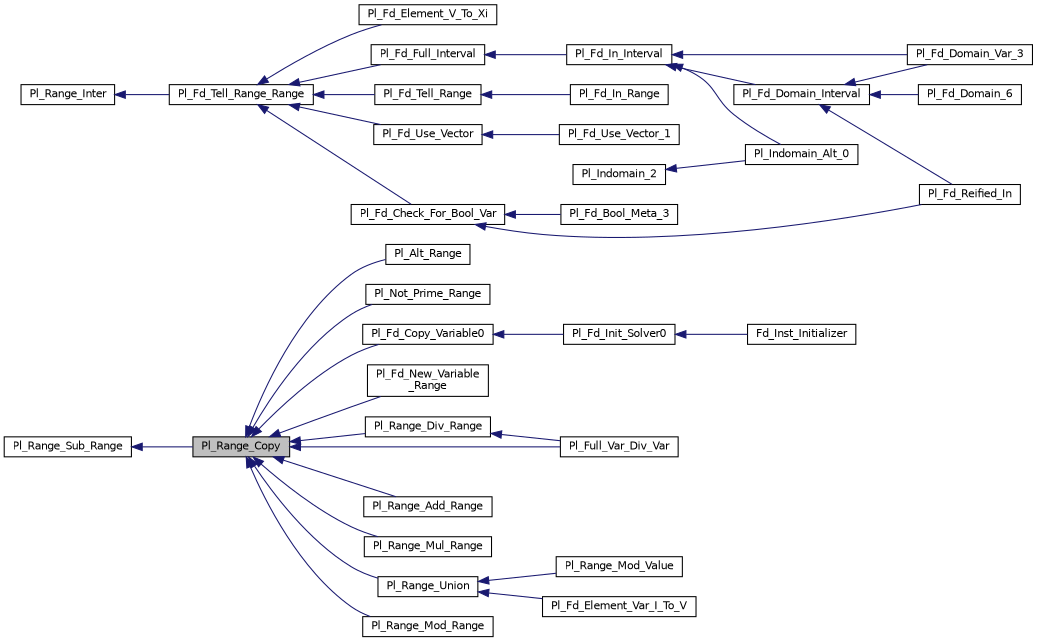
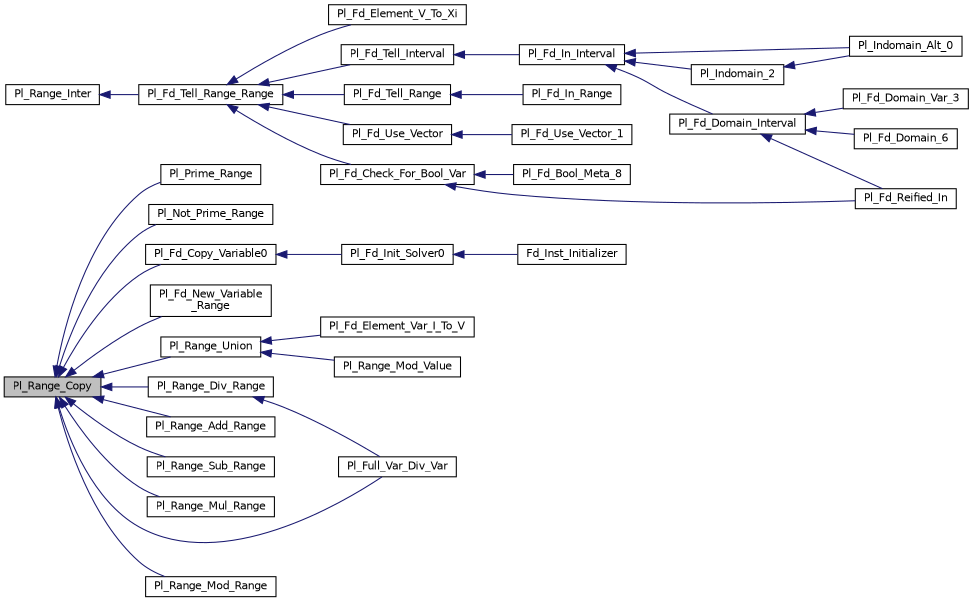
node "Pl_Fd_Full_Interval": label "Pl_Fd_Full_Interval" -> "Pl_Fd_Tell_Interval"
edge "Pl_Fd_Domain_Var_3" -> "Pl_Fd_In_Interval": now "Pl_Indomain_2" -> "Pl_Fd_In_Interval"
node "Pl_Fd_Bool_Meta_3": label "Pl_Fd_Bool_Meta_3" -> "Pl_Fd_Bool_Meta_8"
node "Pl_Alt_Range": label "Pl_Alt_Range" -> "Pl_Prime_Range"
edge "Pl_Range_Copy" -> "Pl_Range_Sub_Range": reversed
